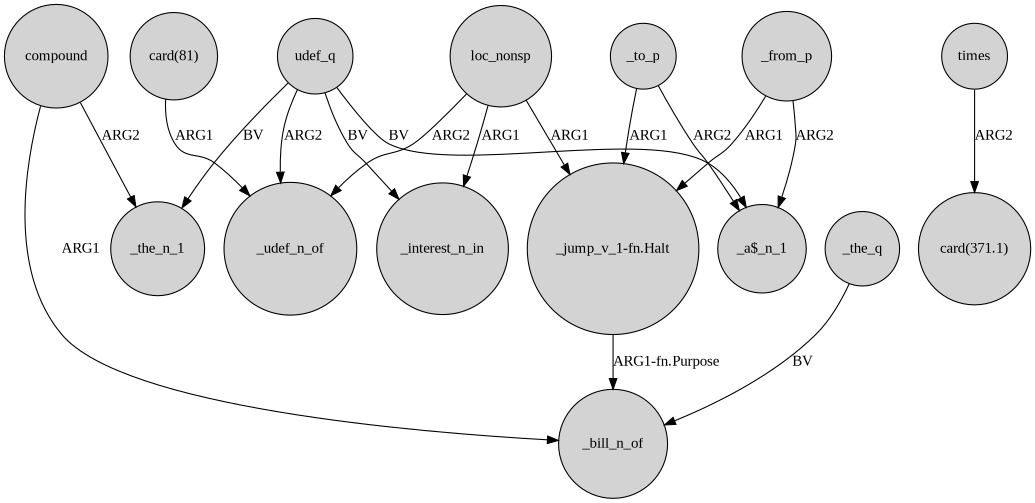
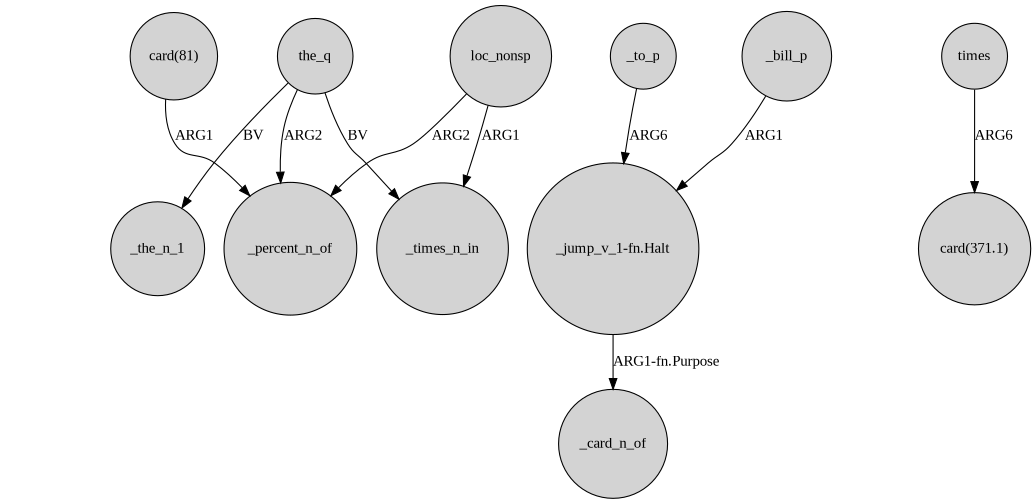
node "compound": removed
node "udef_q": label "udef_q" -> "the_q"
node "_from_p": label "_from_p" -> "_bill_p"
edge "loc_nonsp" -> "_jump_v_1-fn.Halt": removed, label "ARG1"
edge "_to_p" -> "_jump_v_1-fn.Halt": label "ARG1" -> "ARG6"
edge "times" -> "card(371.1)": label "ARG2" -> "ARG6"
node "_udef_n_of": label "_udef_n_of" -> "_percent_n_of"
node "_interest_n_in": label "_interest_n_in" -> "_times_n_in"
node "_a$_n_1": removed
node "_the_q": removed
node "_bill_n_of": label "_bill_n_of" -> "_card_n_of"
